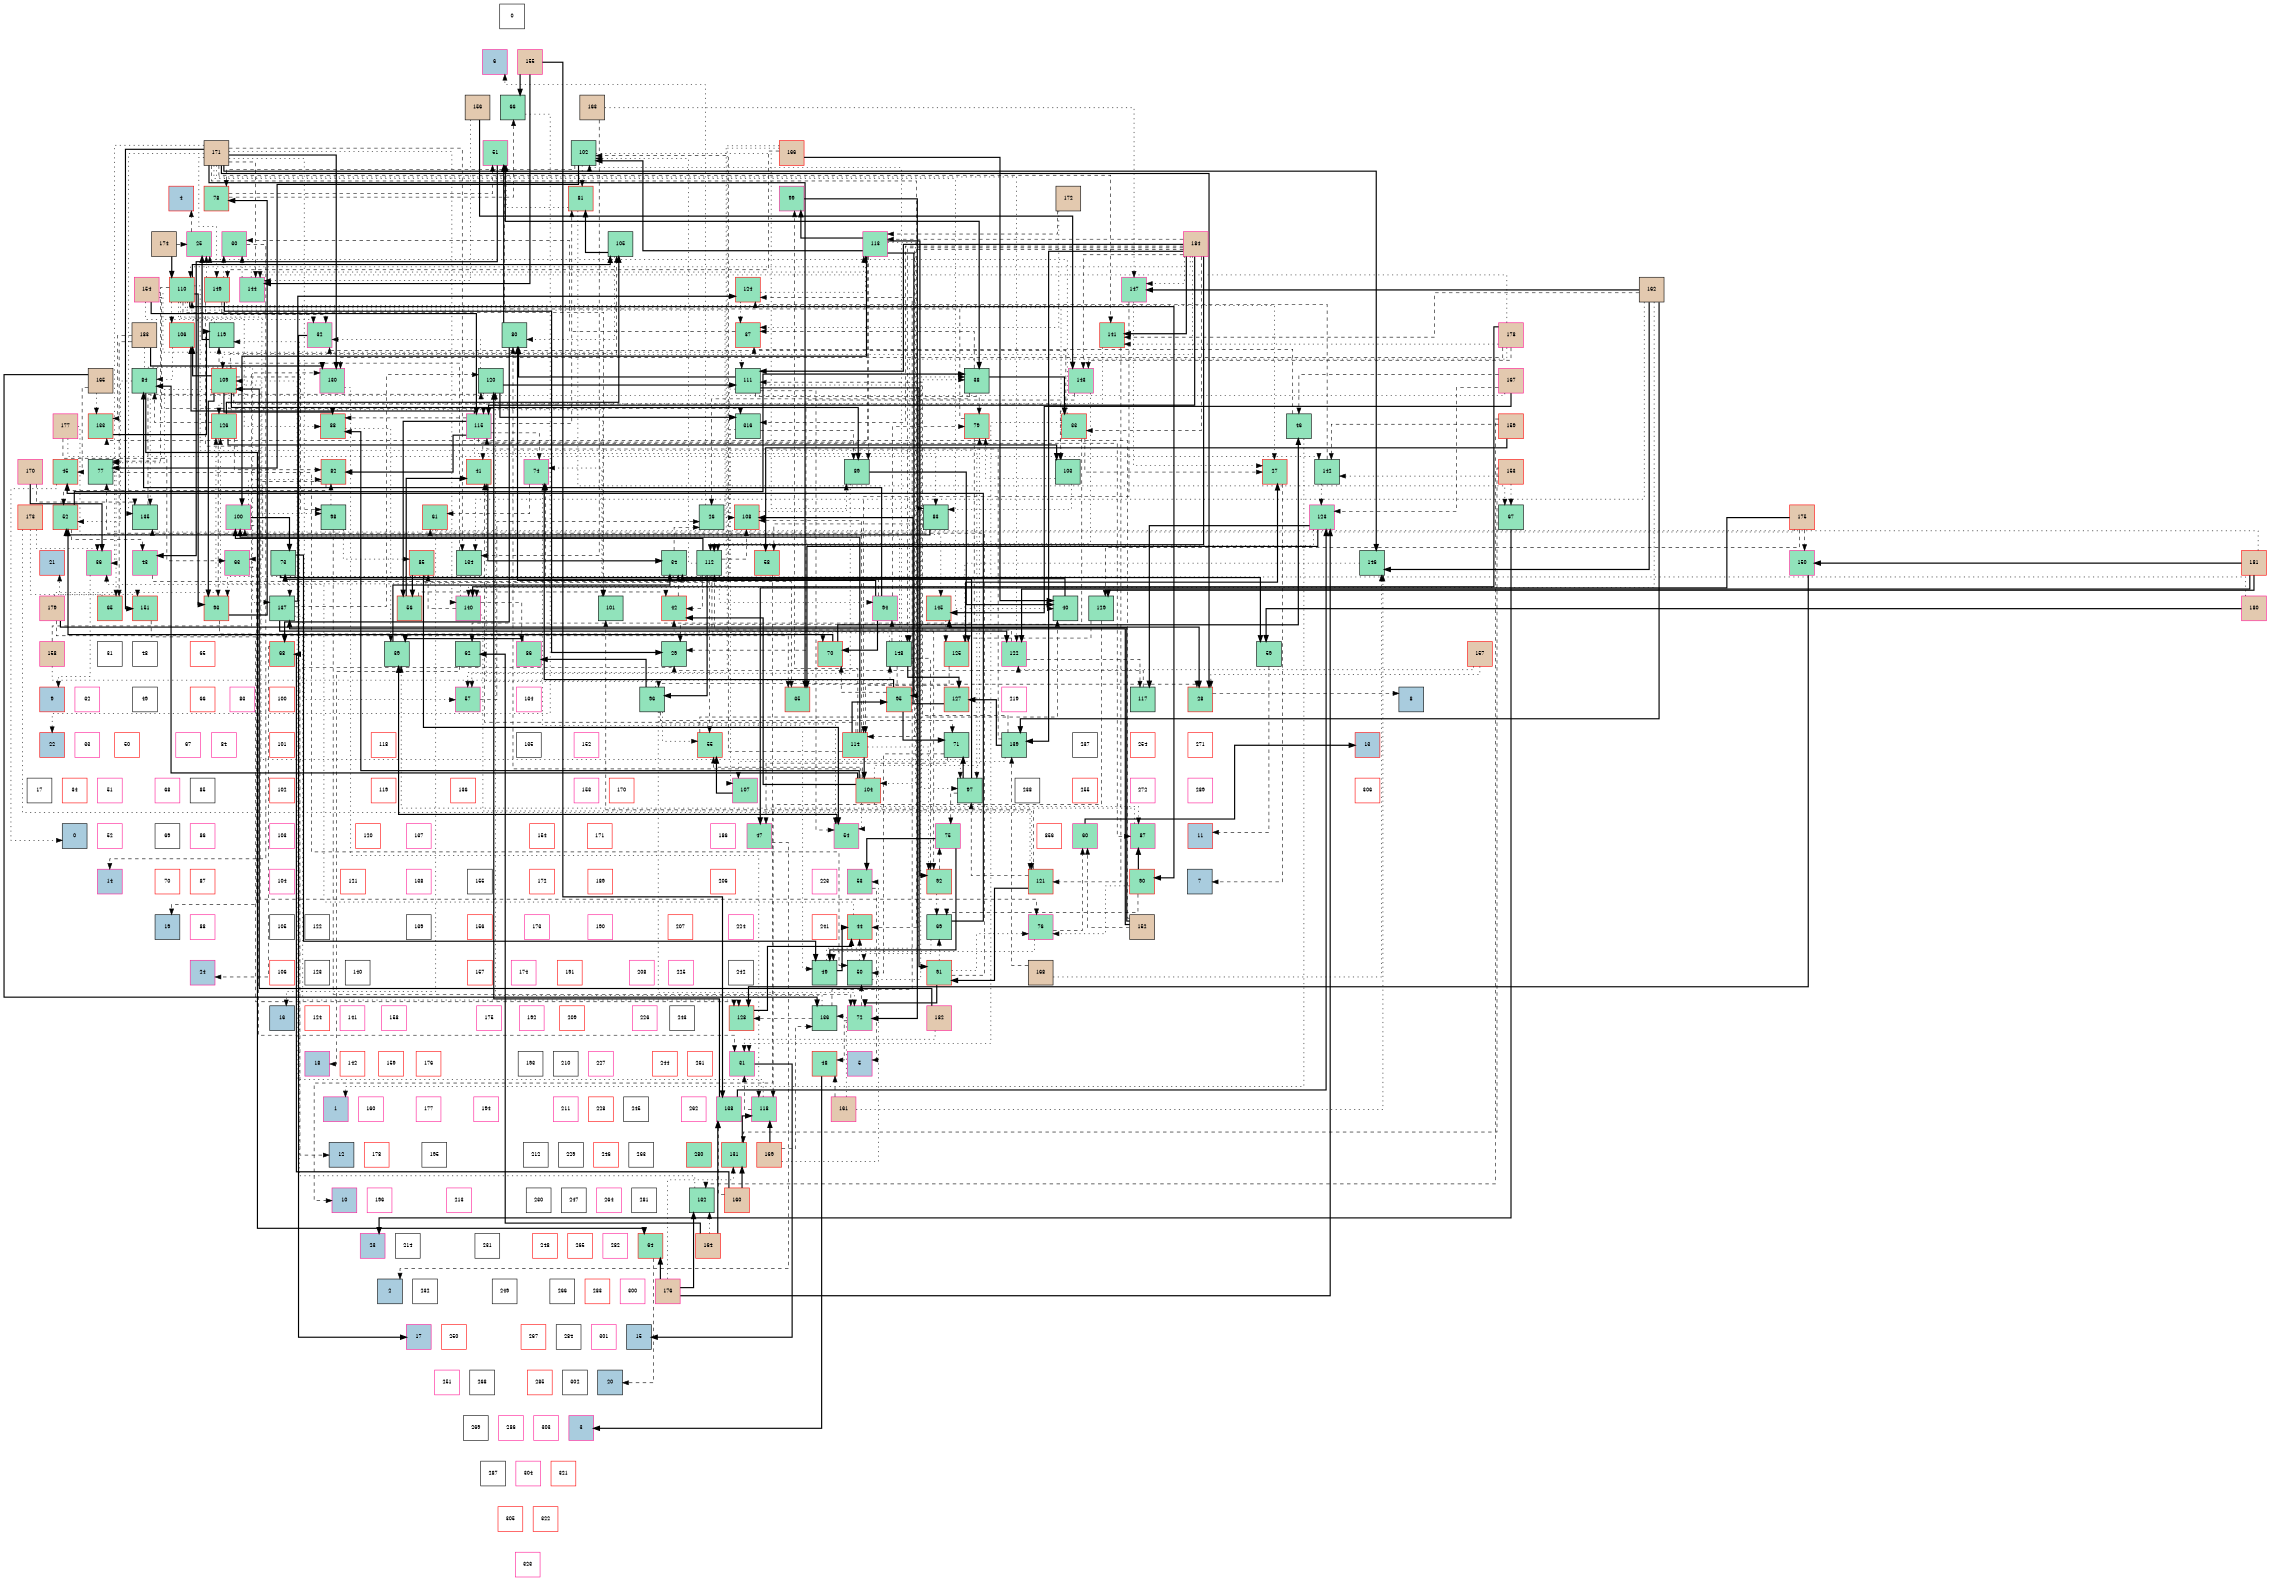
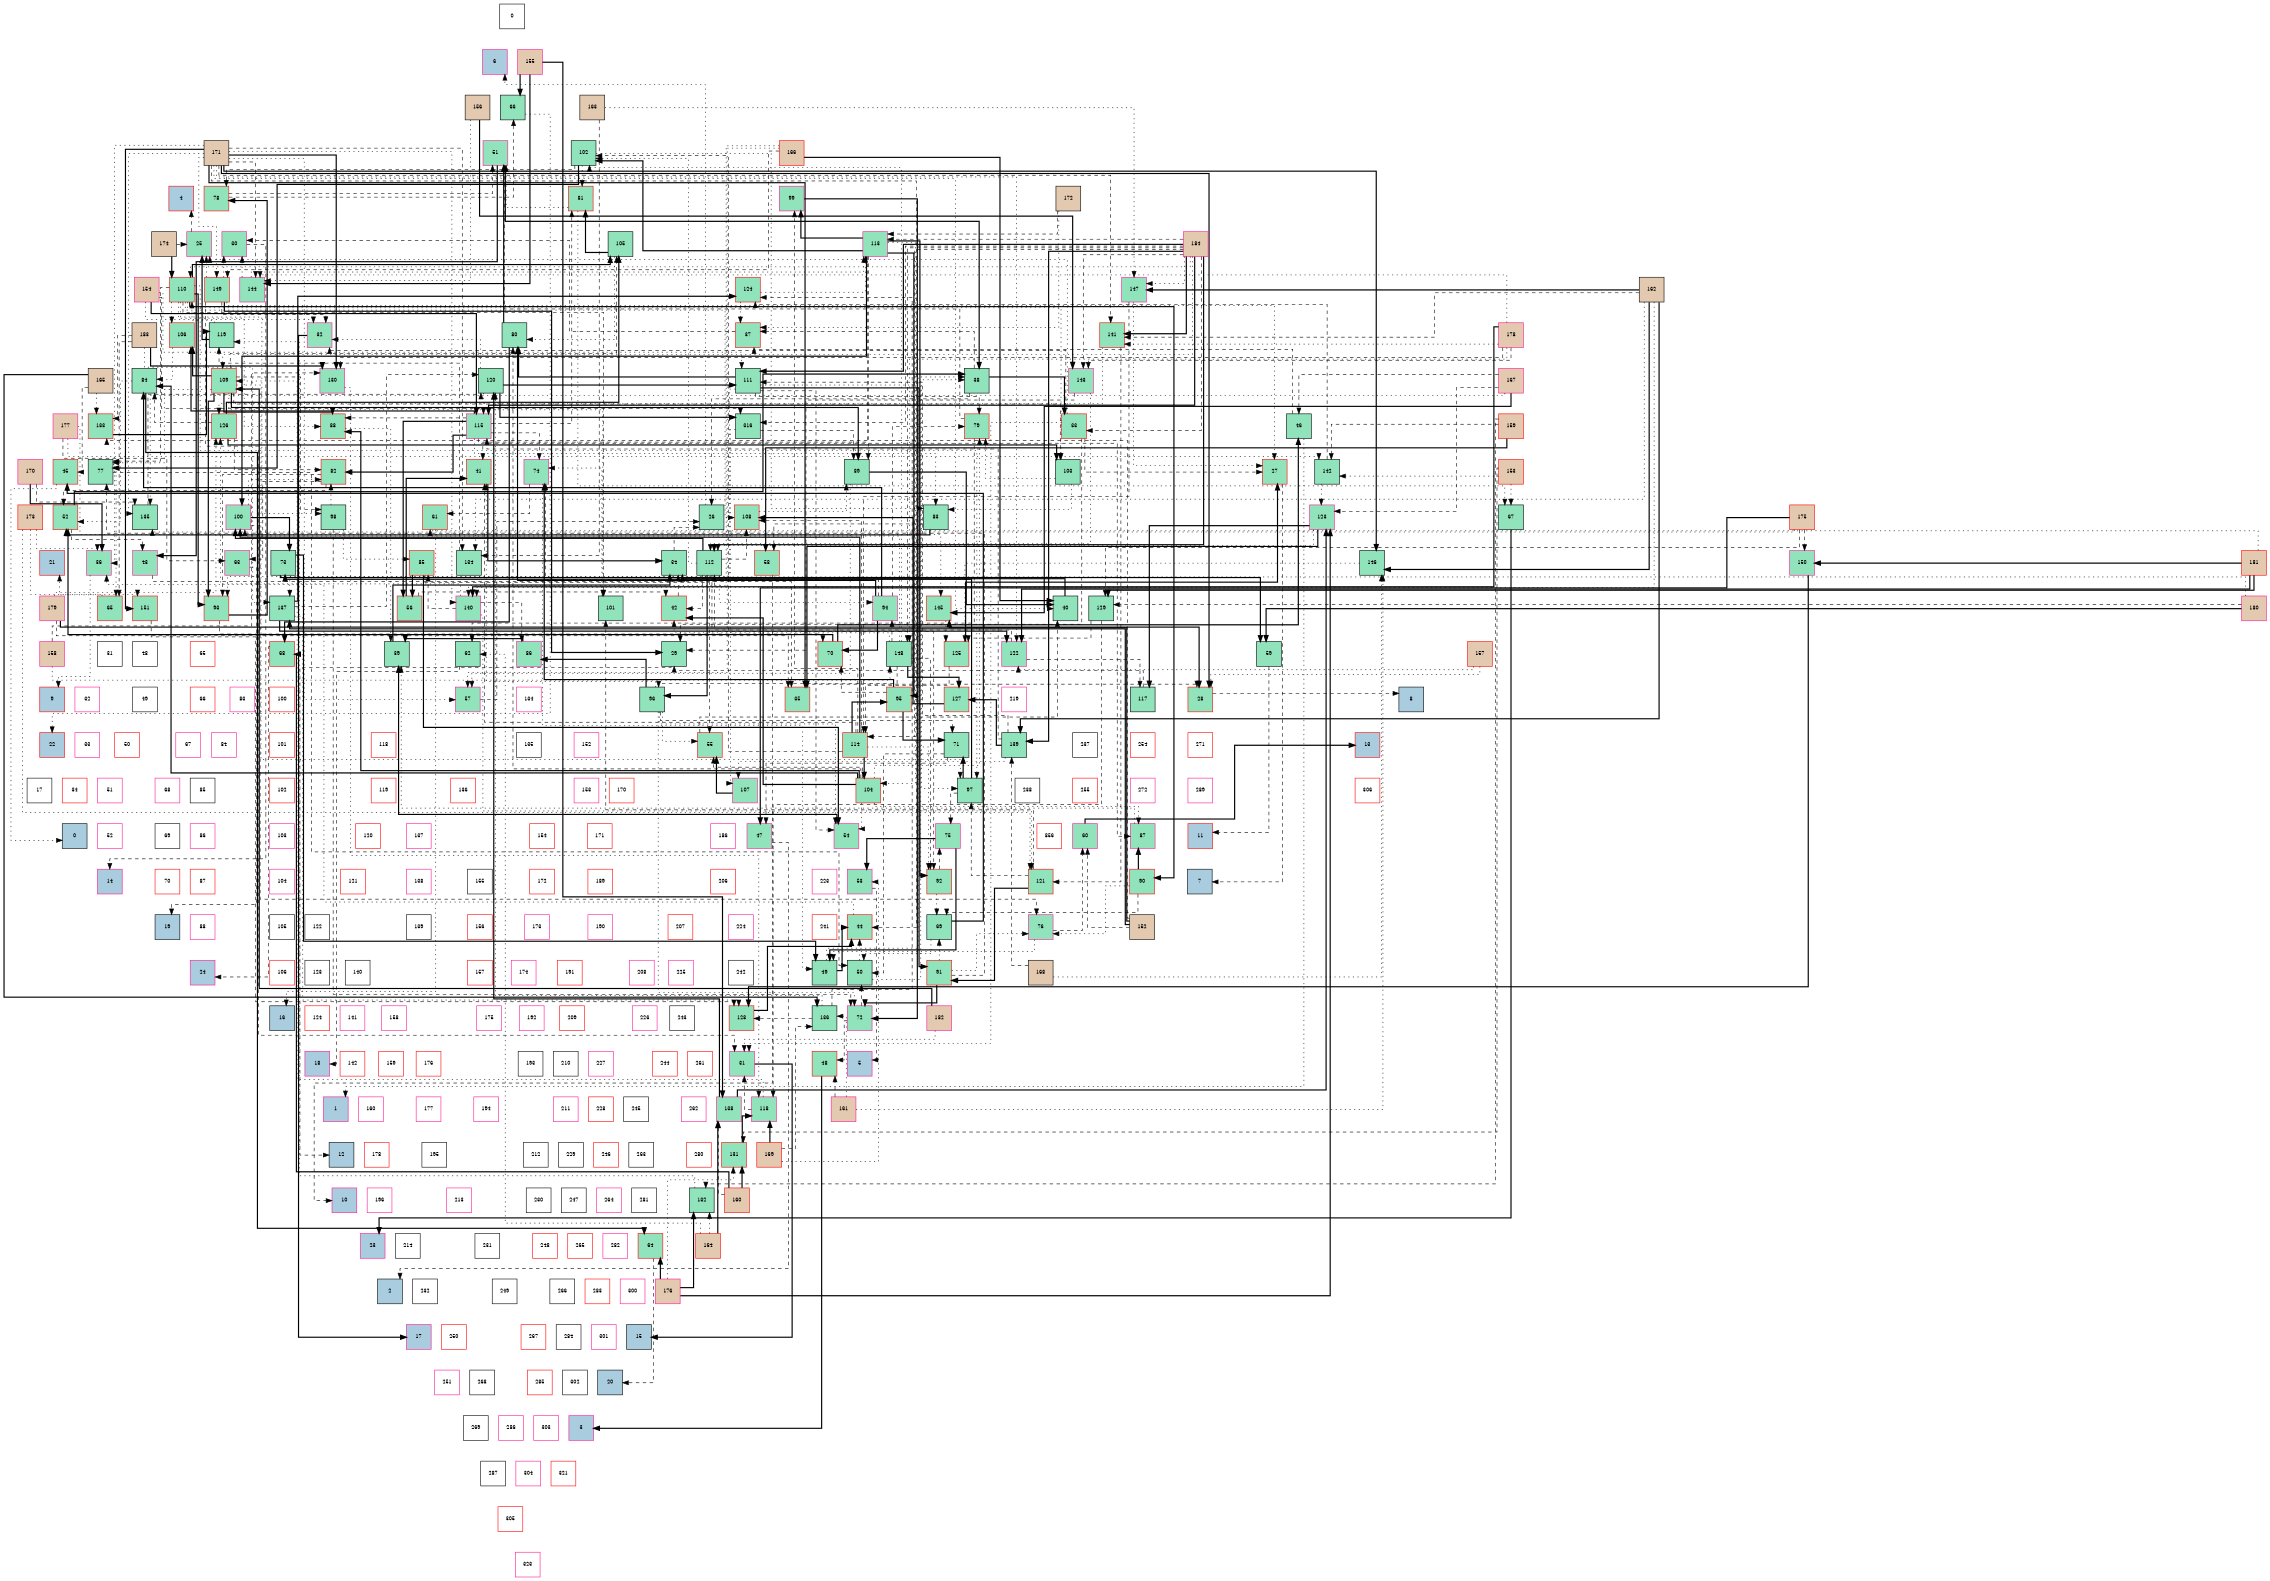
edge "126" -> "93": now "82" -> "93"
edge "180" -> "129": added
edge "164" -> "62": style bold -> dotted
node "280": fillcolor #91e3bb -> #ffffff
node "322": removed
